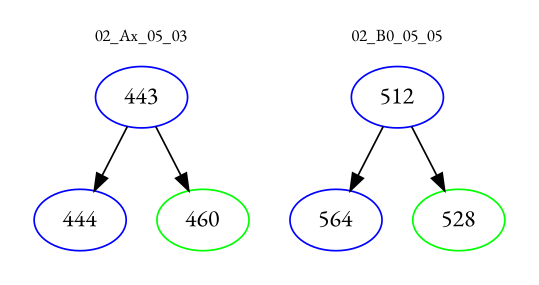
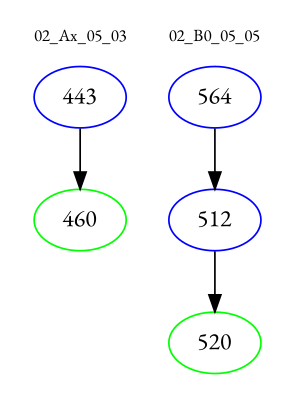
edge "512" -> "564": reversed
node "444": removed
node "528": label "528" -> "520"
